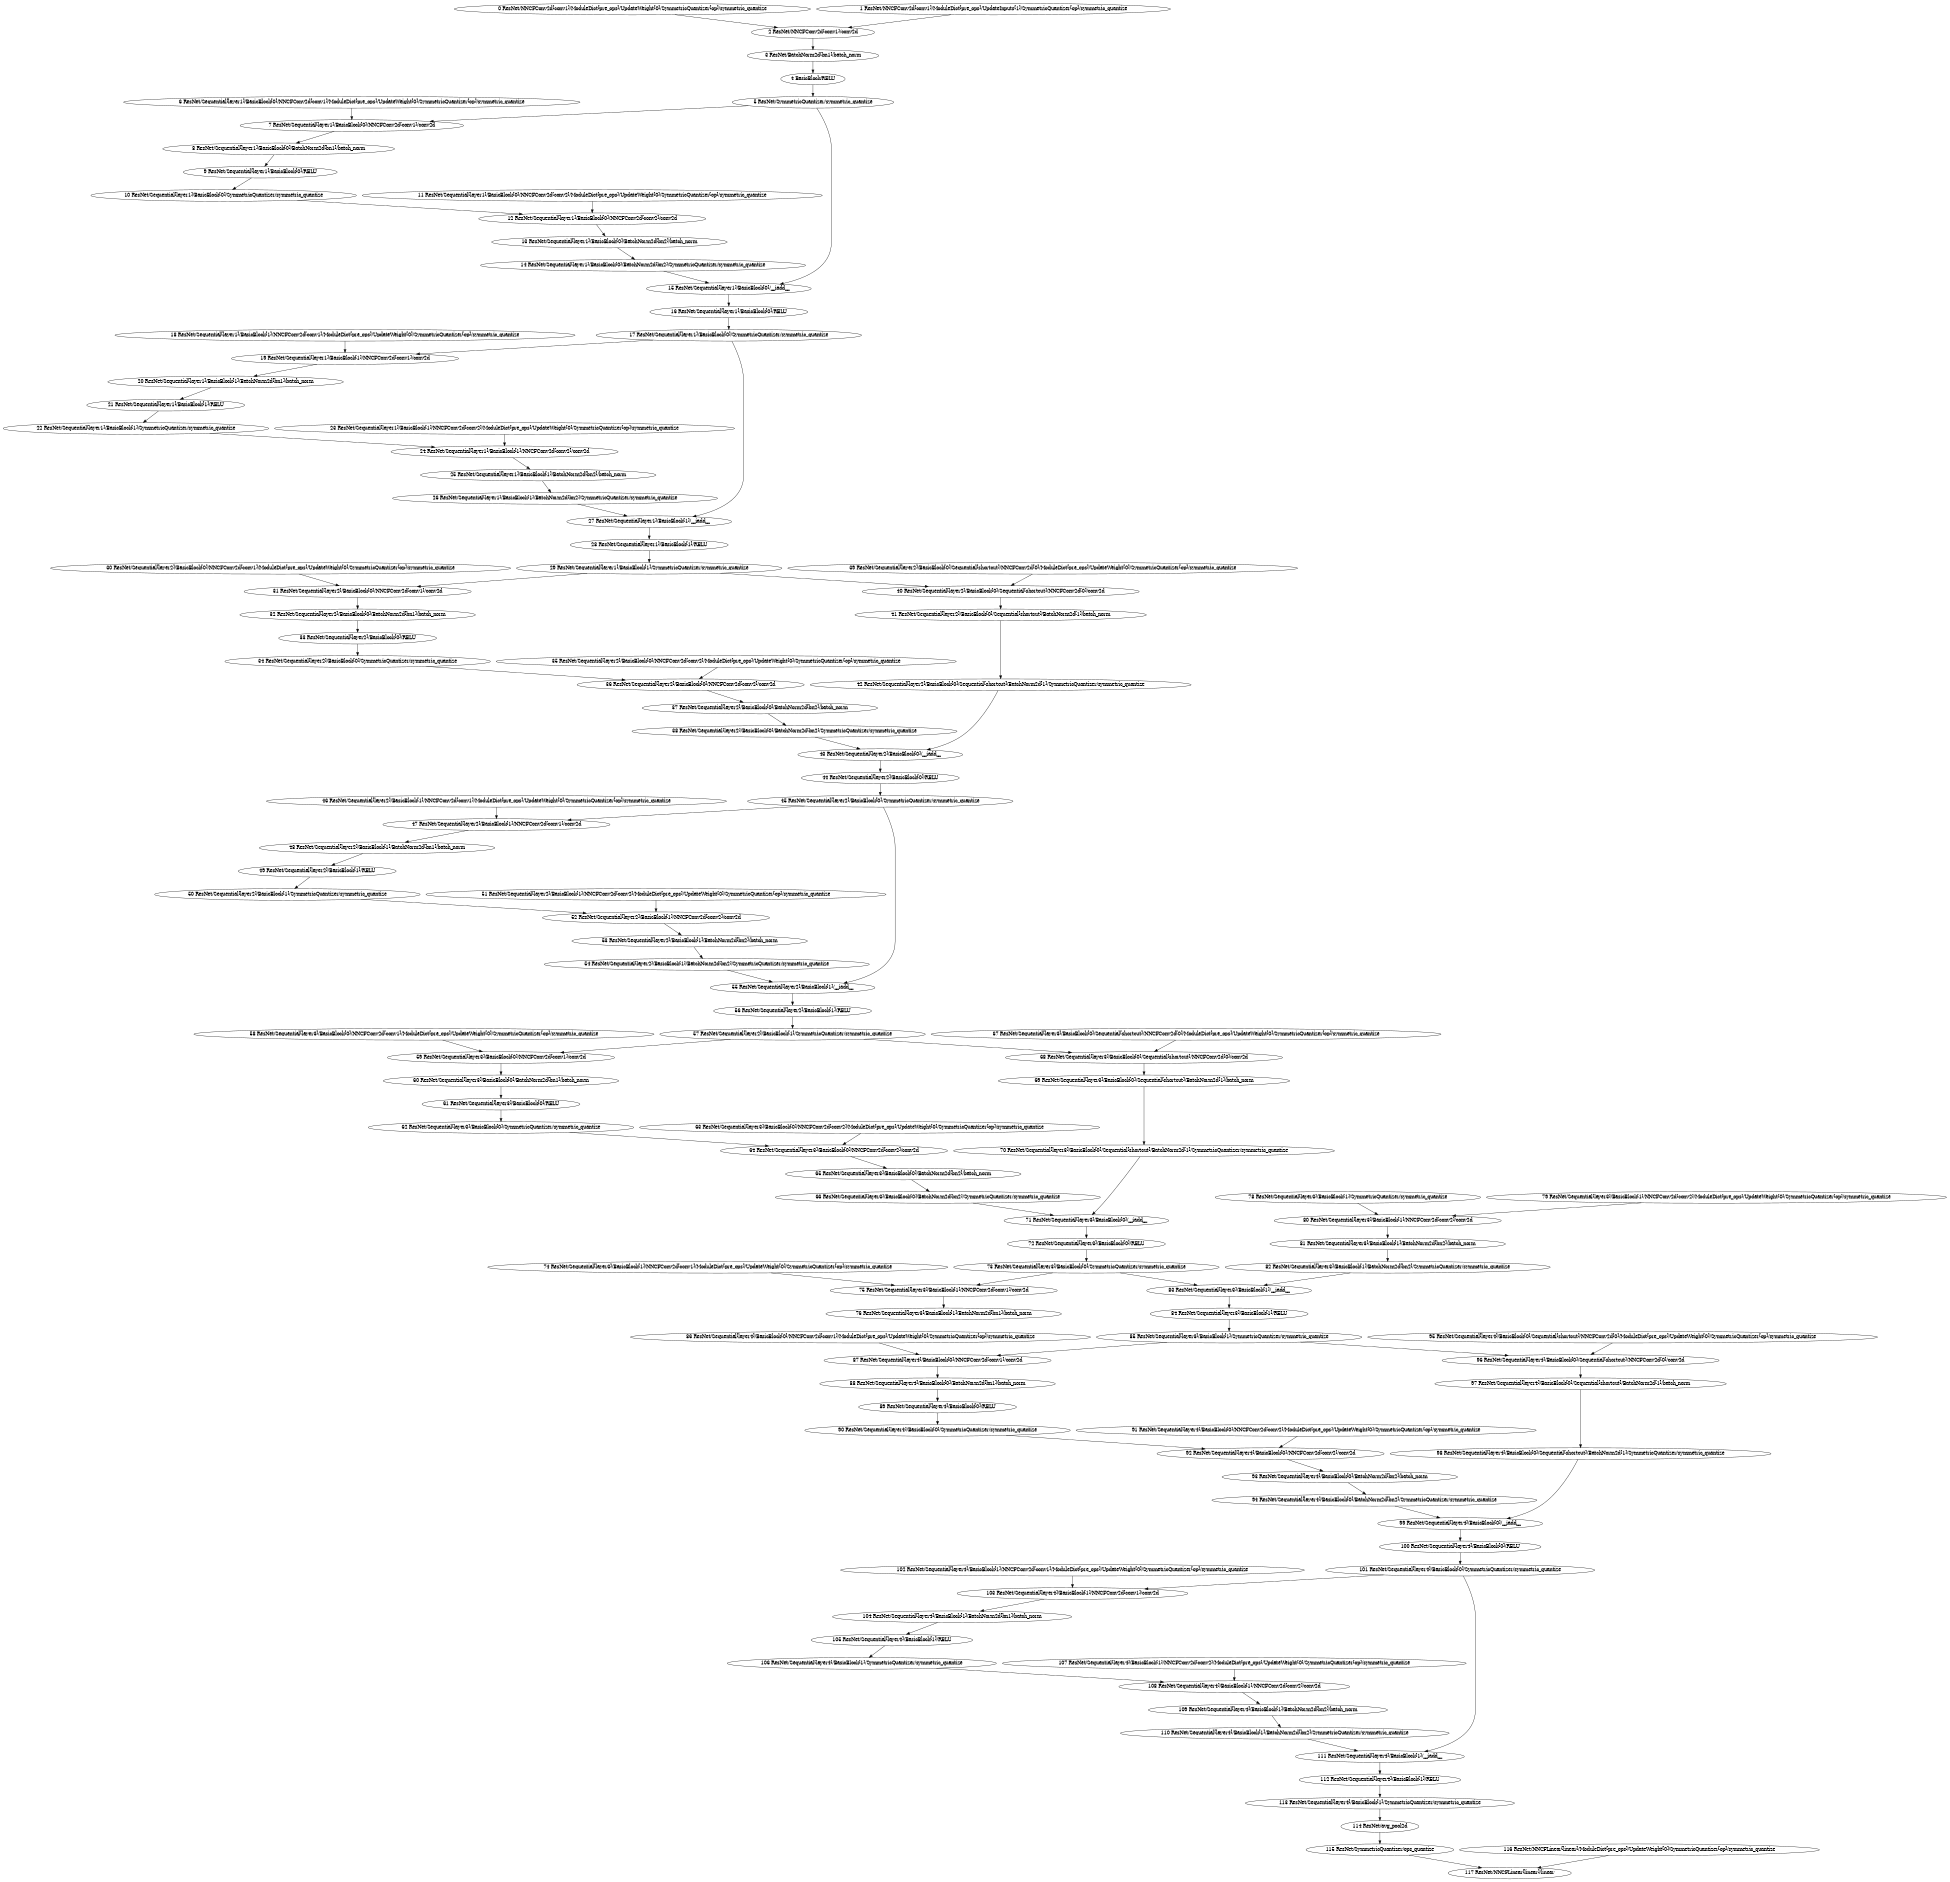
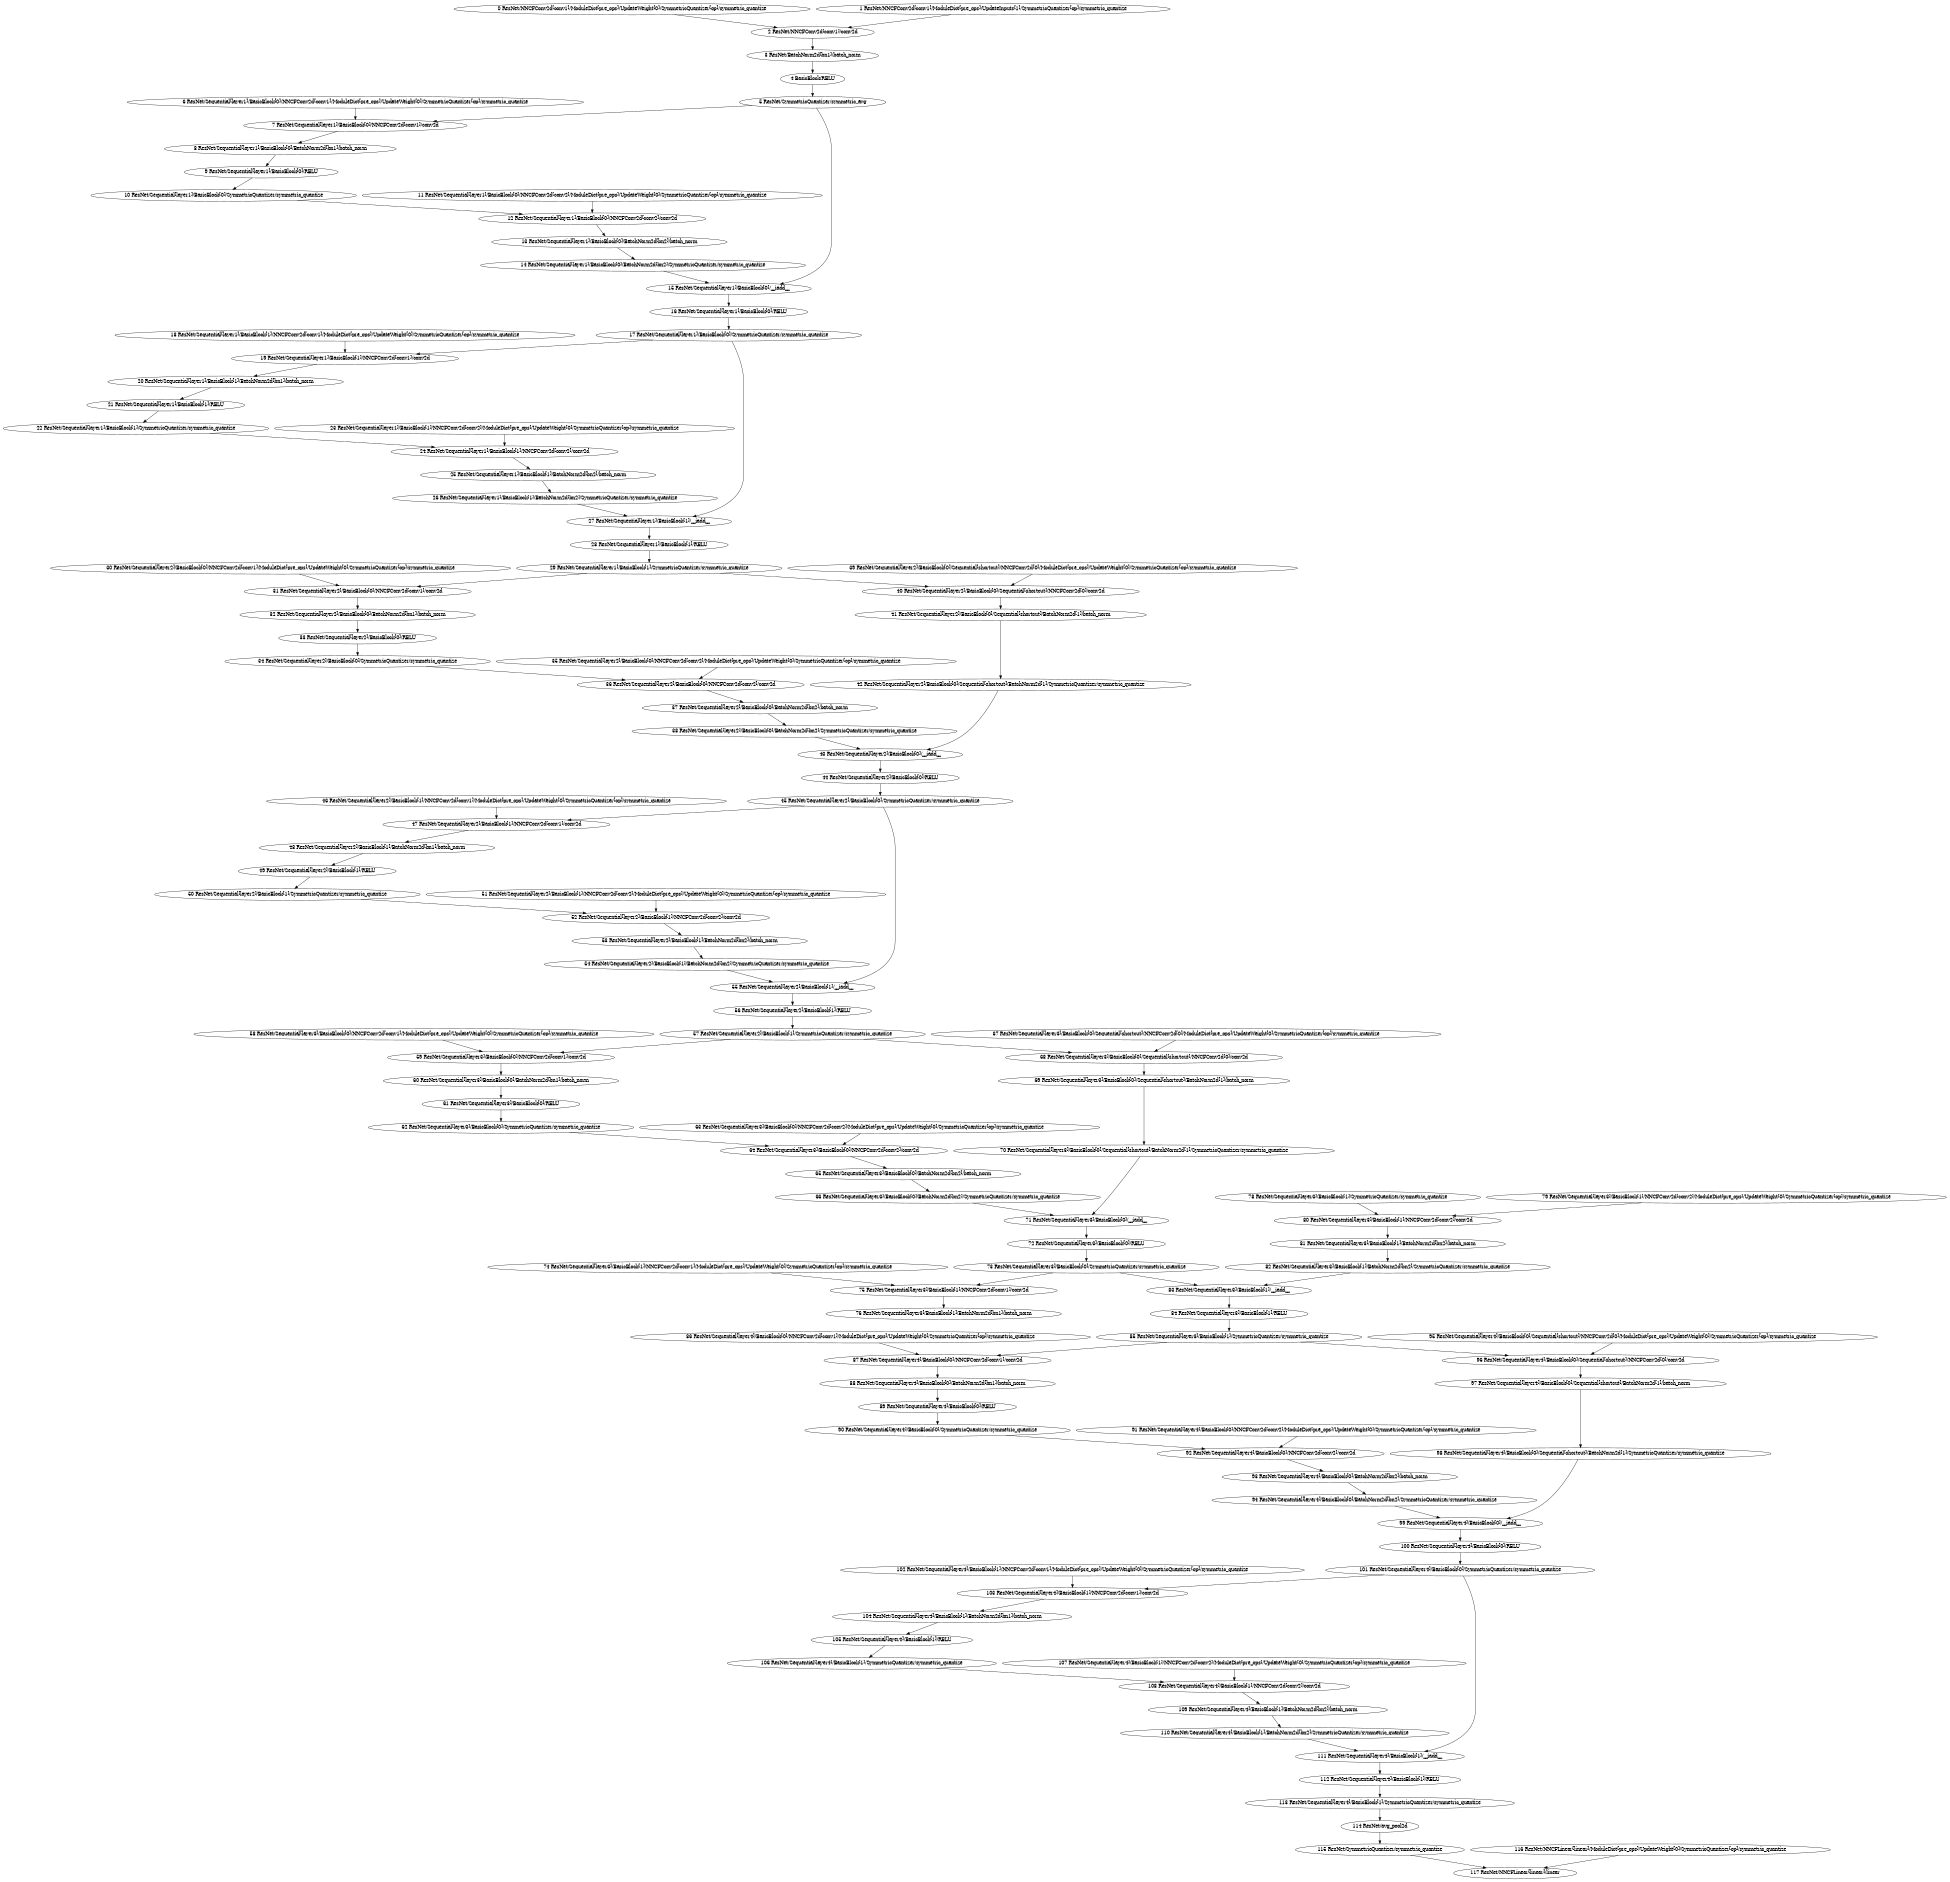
node "5 ResNet/SymmetricQuantizer/symmetric_quantize": label "5 ResNet/SymmetricQuantizer/symmetric_quantize" -> "5 ResNet/SymmetricQuantizer/symmetric_avg"
node "115 ResNet/SymmetricQuantizer/ops_quantize": label "115 ResNet/SymmetricQuantizer/ops_quantize" -> "115 ResNet/SymmetricQuantizer/symmetric_quantize"
